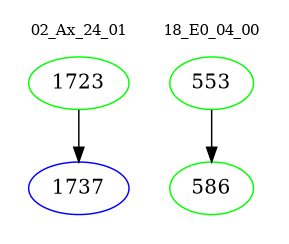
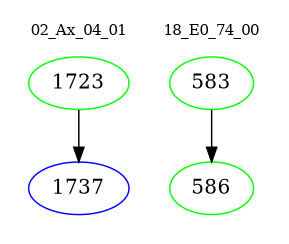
cluster "02_Ax_24_01": label "02_Ax_24_01" -> "02_Ax_04_01"
cluster "18_E0_04_00": label "18_E0_04_00" -> "18_E0_74_00"
node "553": label "553" -> "583"
